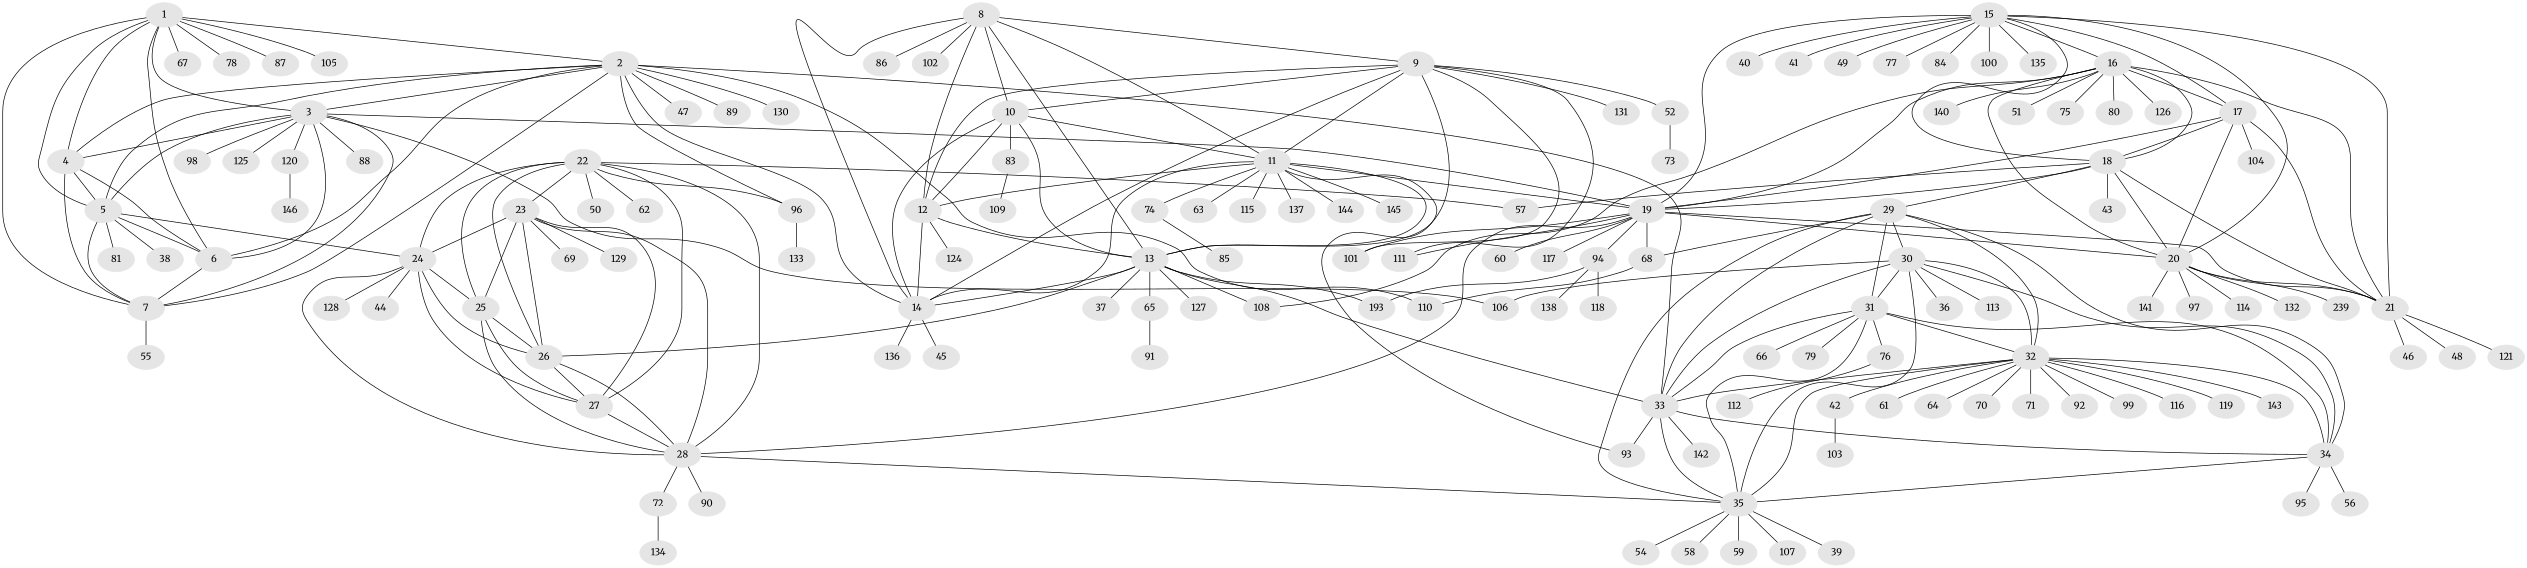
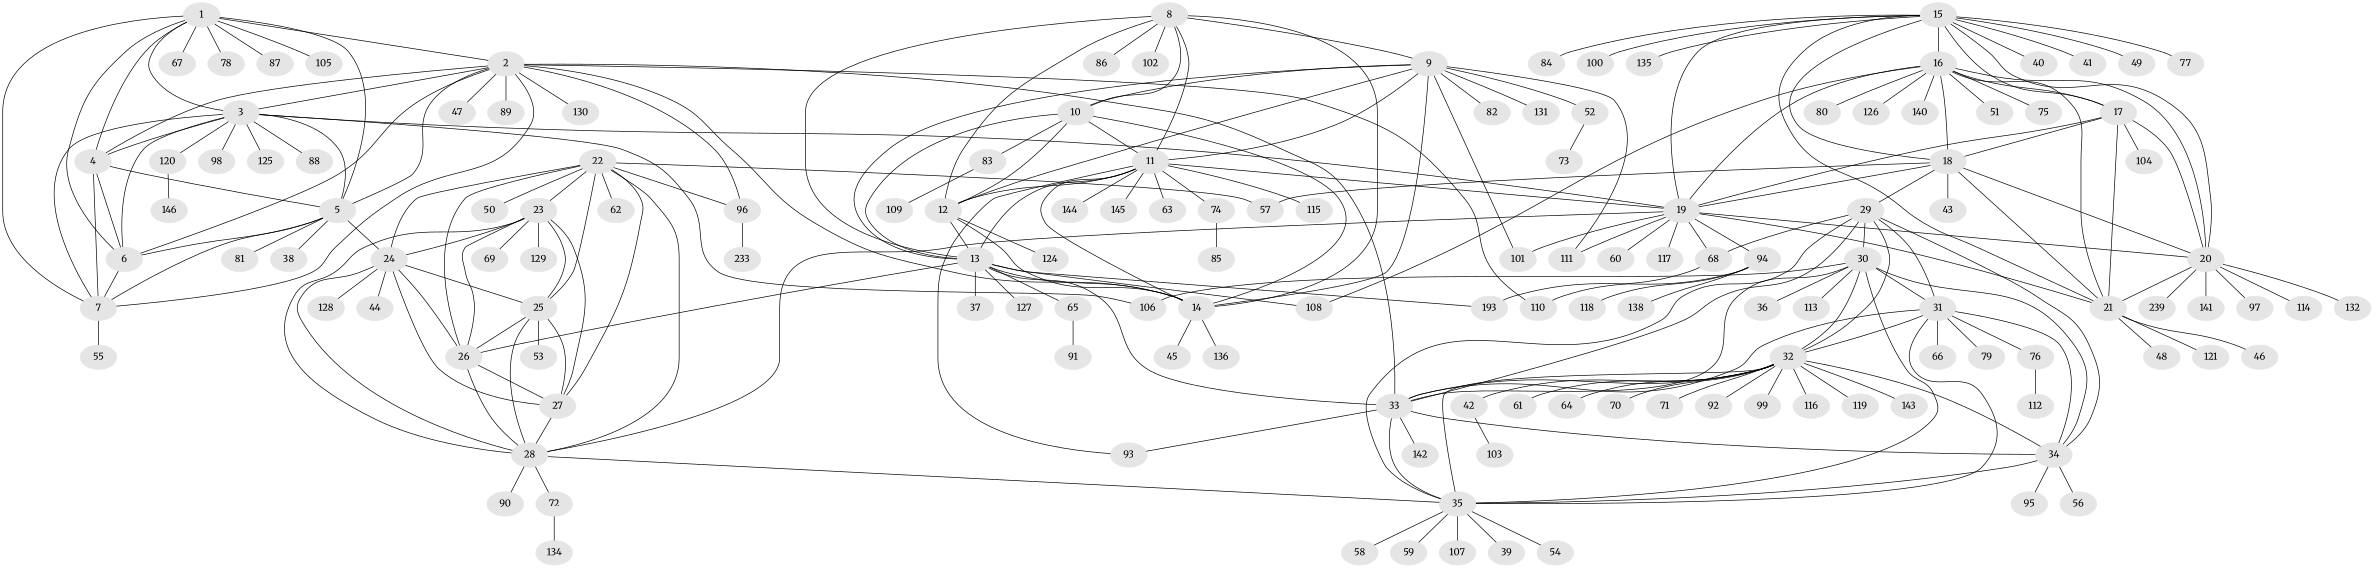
node "82": added
node "137": removed
node "133": label "133" -> "233"
node "53": added
